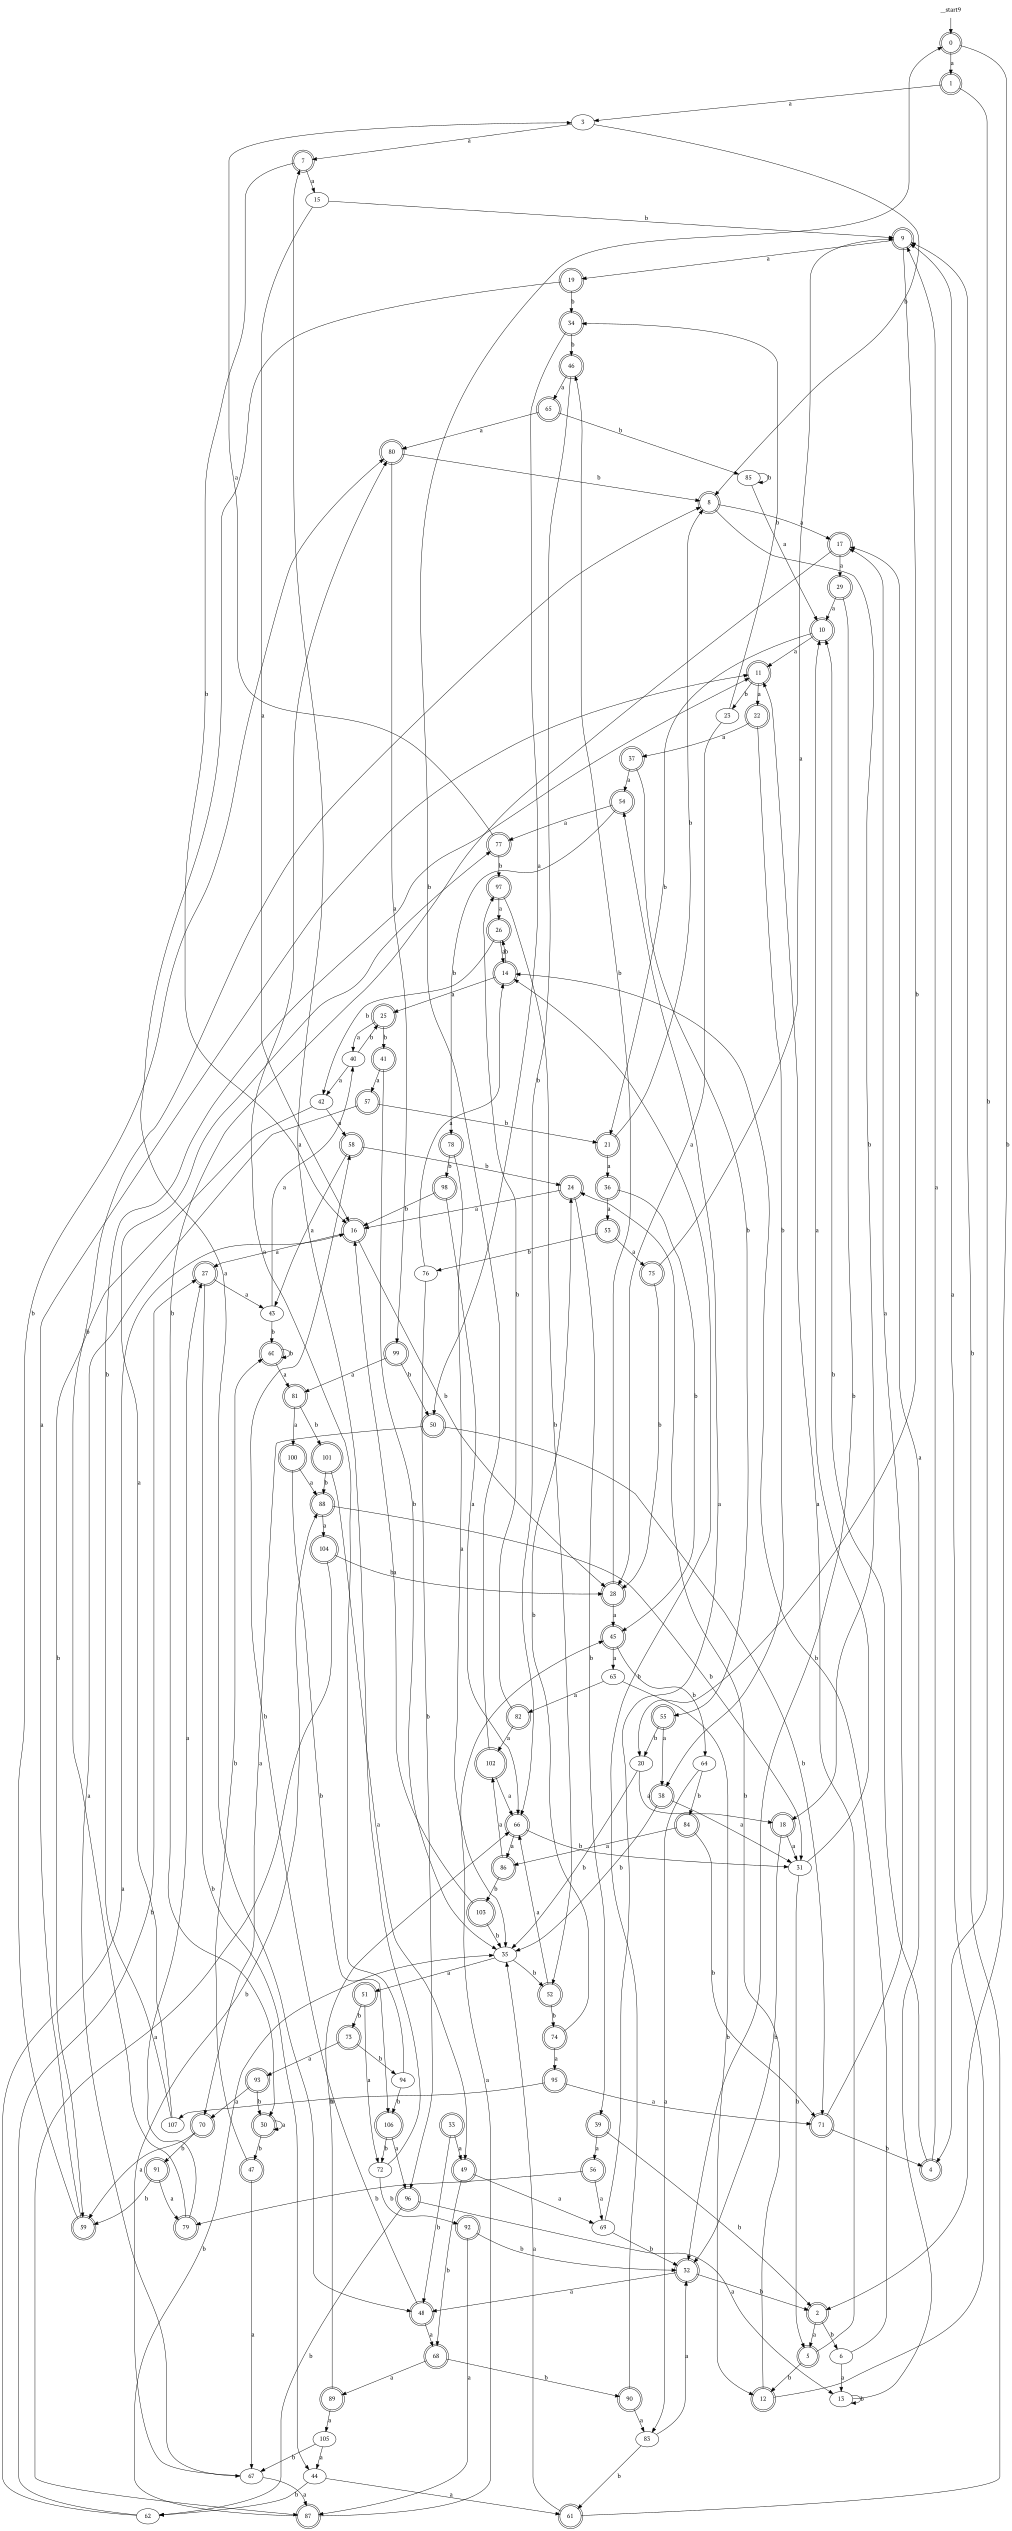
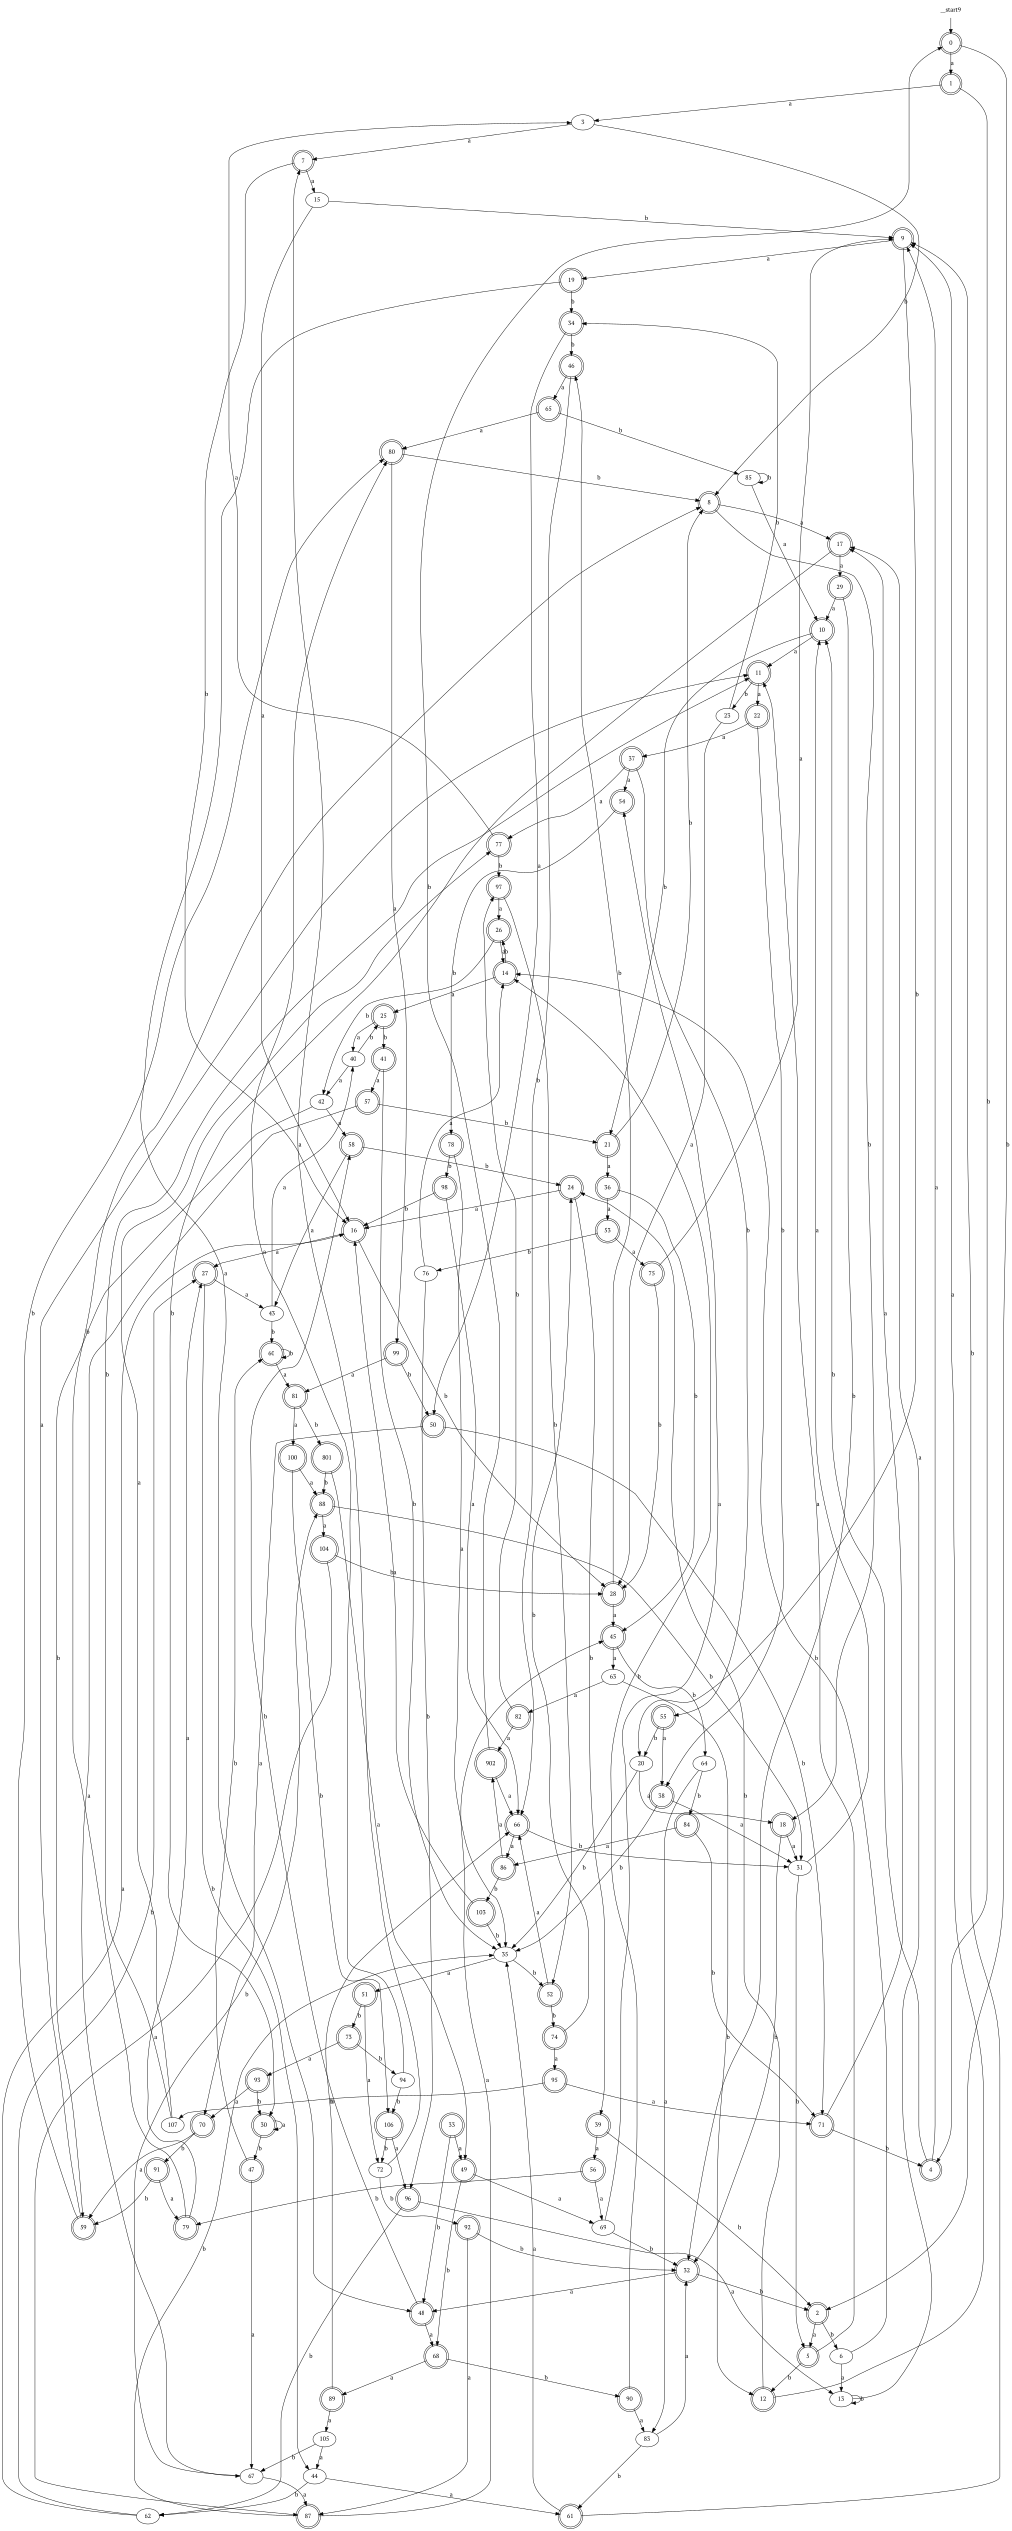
edge "54" -> "77": now "37" -> "77"
node "101": label "101" -> "801"
node "102": label "102" -> "902"
